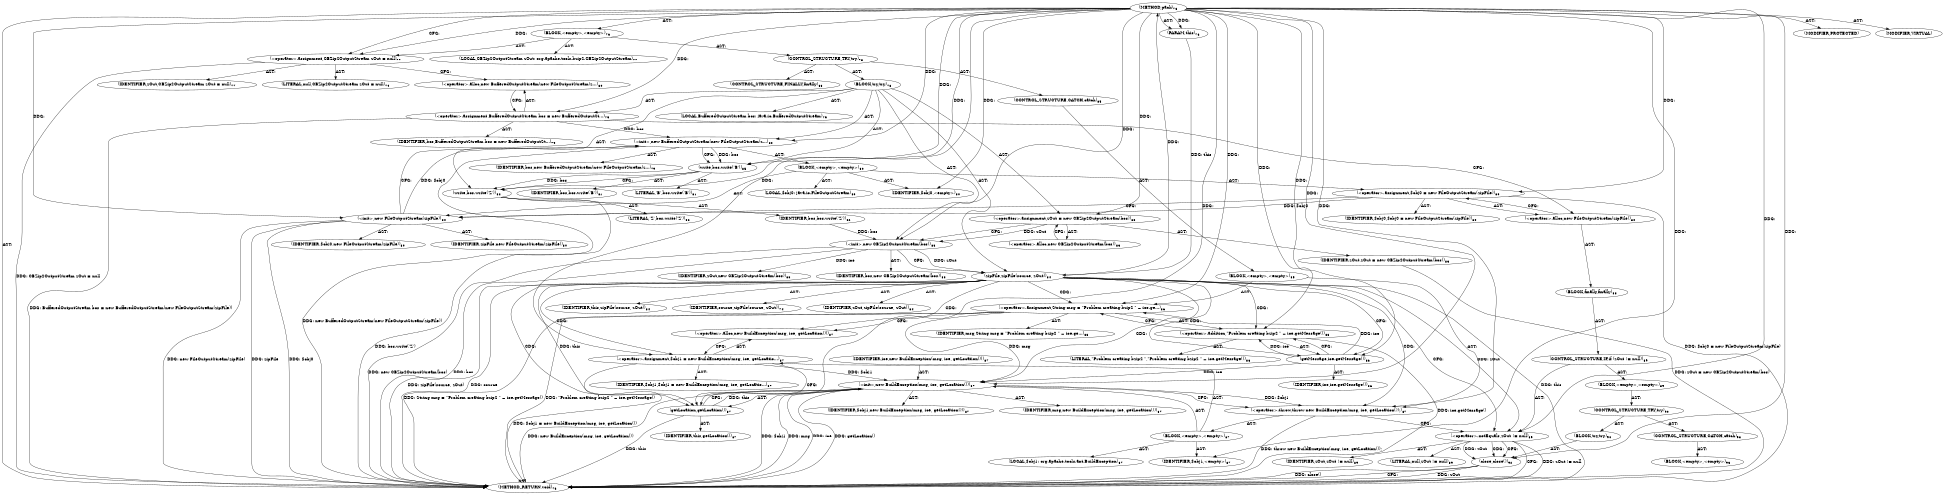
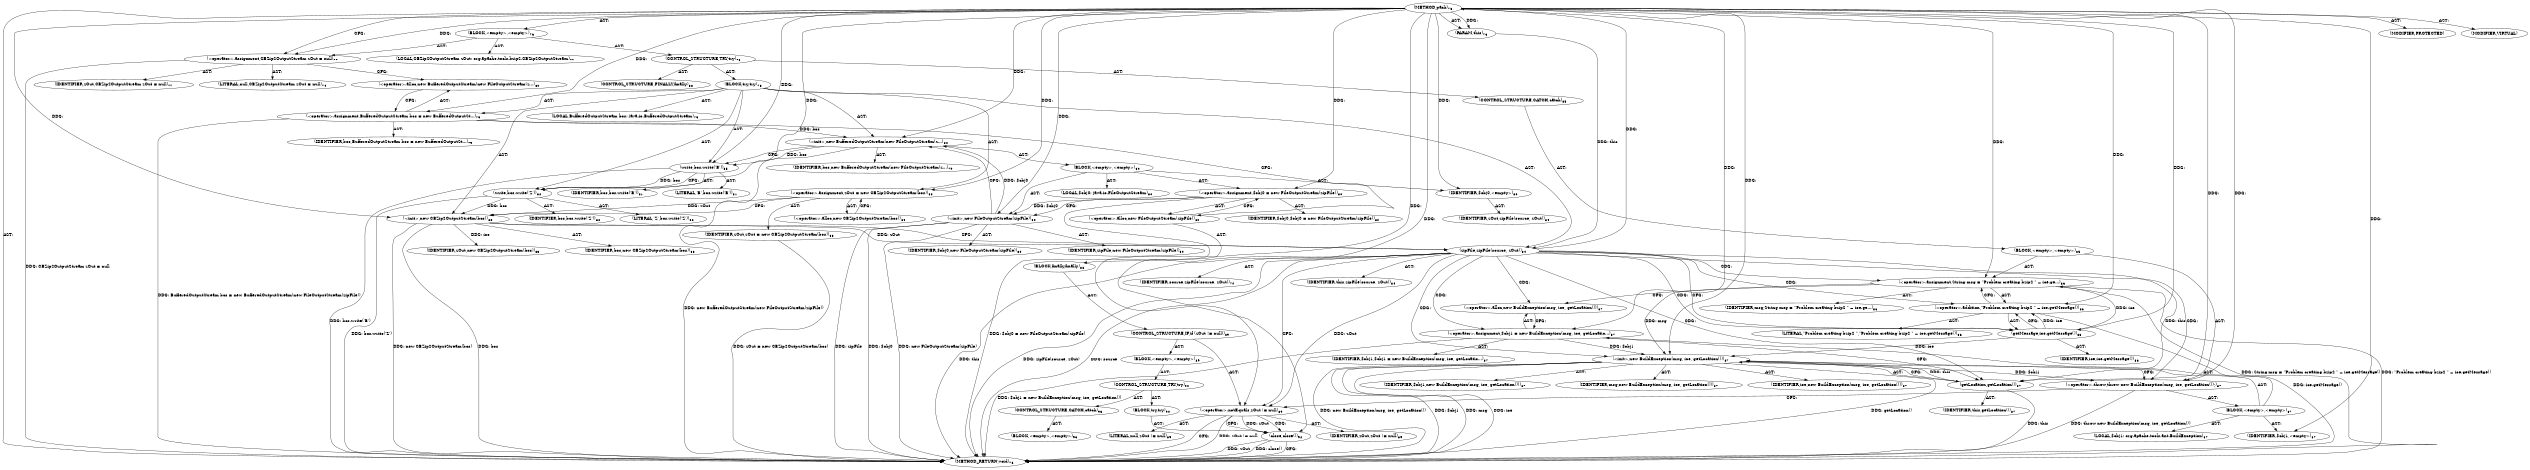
edge "(IDENTIFIER,bos,bos.write('Z'))" -> "(<init>,new CBZip2OutputStream(bos))": now "(write,bos.write('Z'))" -> "(<init>,new CBZip2OutputStream(bos))"
node "(<operator>.alloc,new CBZip2OutputStream(bos))": text "83" -> "84"
edge "(zipFile,zipFile(source, zOut))" -> "(IDENTIFIER,zOut,zipFile(source, zOut))": now "(IDENTIFIER,$obj0,<empty>)" -> "(IDENTIFIER,zOut,zipFile(source, zOut))"
edge "(IDENTIFIER,ioe,new BuildException(msg, ioe, getLocation()))" -> "(<init>,new BuildException(msg, ioe, getLocation()))": reversed
edge "(write,bos.write('B'))" -> "(METHOD_RETURN,void)": added, label "DDG: bos.write('B')"
